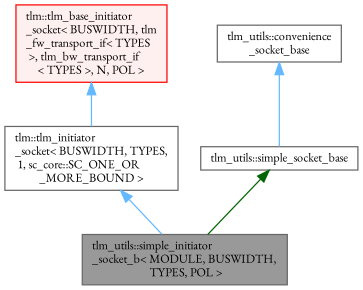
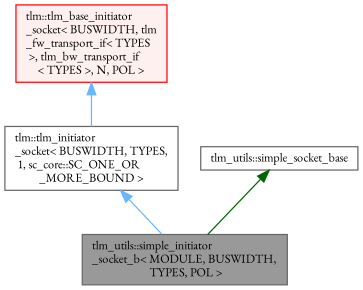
node "tlm_utils::convenience _socket_base": removed
